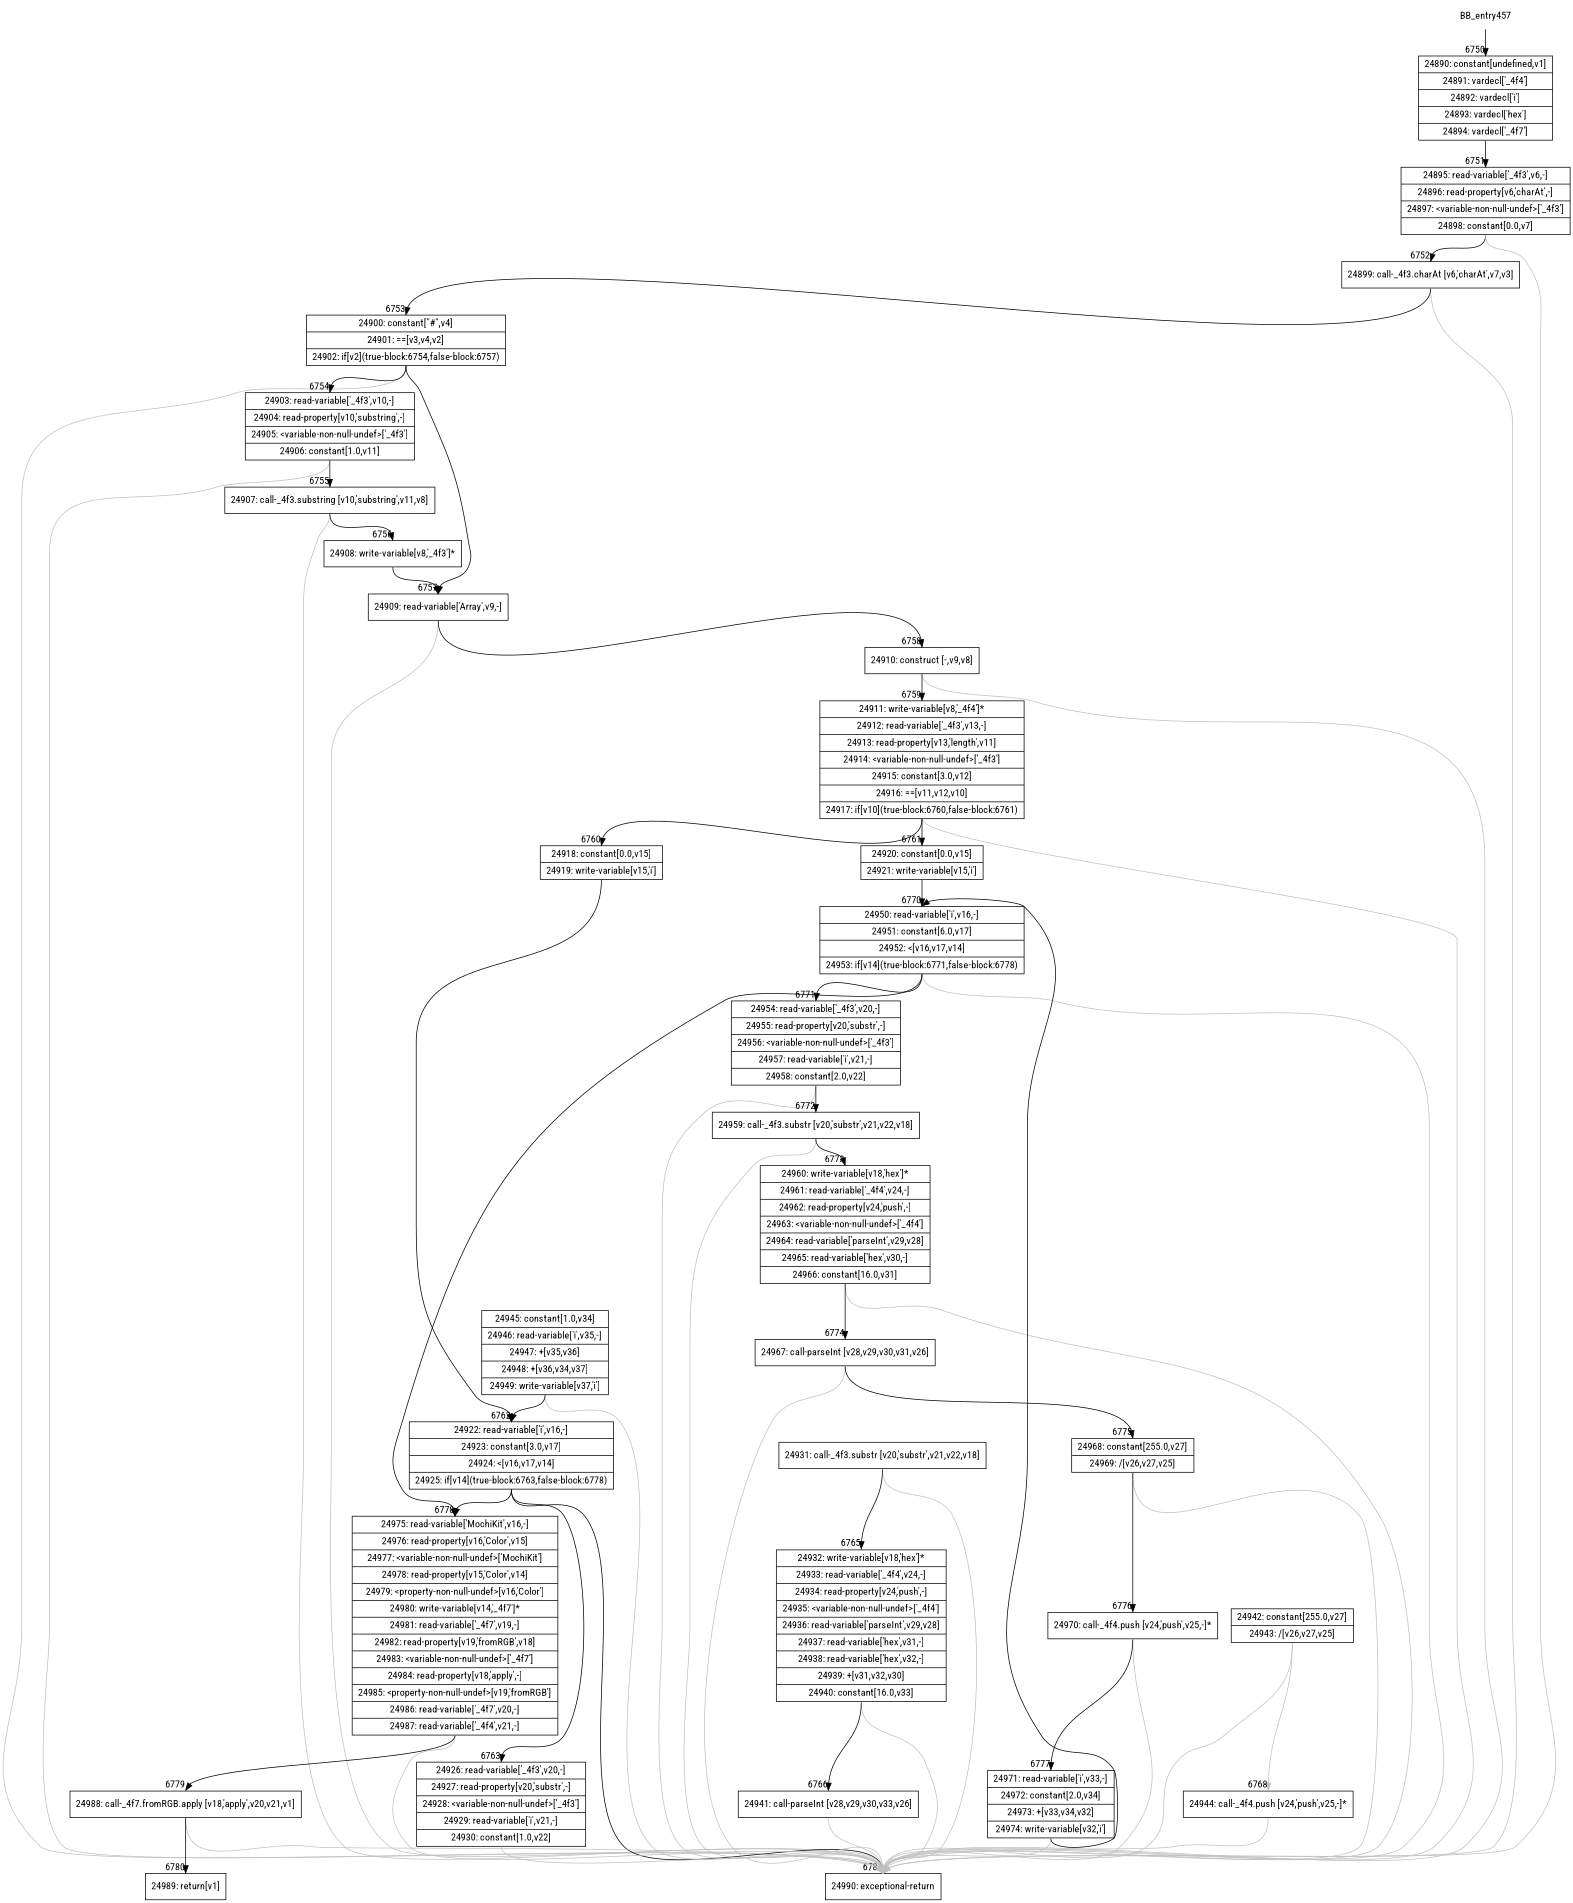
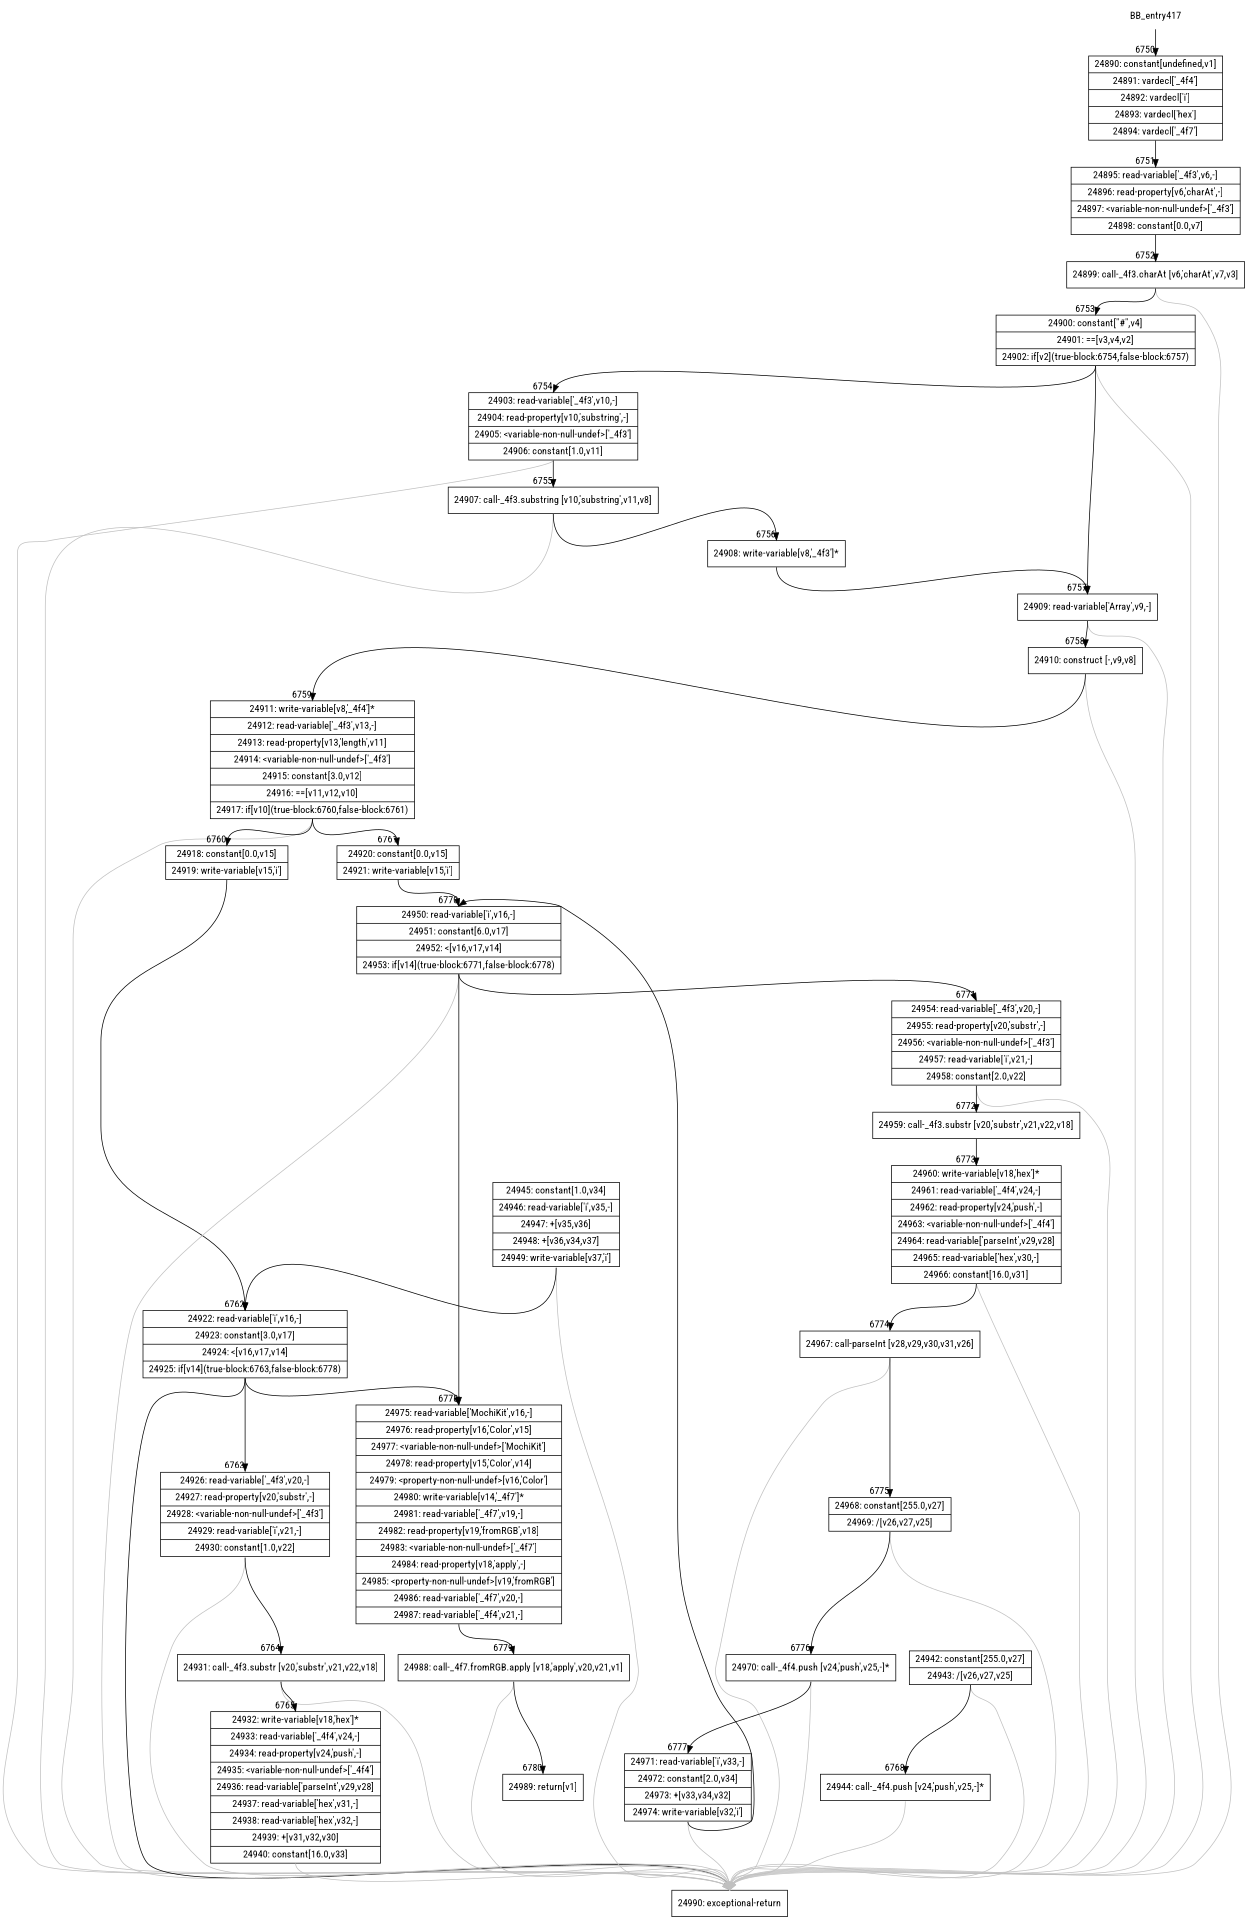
node "BB_entry457": label "BB_entry457" -> "BB_entry417"
edge "24895: read-variable['_4f3',v6,-]" -> "24990: exceptional-return": removed
edge "24959: call-_4f3.substr [v20,'substr',v21,v22,v18]" -> "24990: exceptional-return": removed
edge "24926: read-variable['_4f3',v20,-]" -> "24931: call-_4f3.substr [v20,'substr',v21,v22,v18]": added
edge "24942: constant[255.0,v27]" -> "24944: call-_4f4.push [v24,'push',v25,-]*": color gray -> black
node "24941: call-parseInt [v28,v29,v30,v33,v26]": removed
edge "24975: read-variable['MochiKit',v16,-]" -> "24990: exceptional-return": removed
